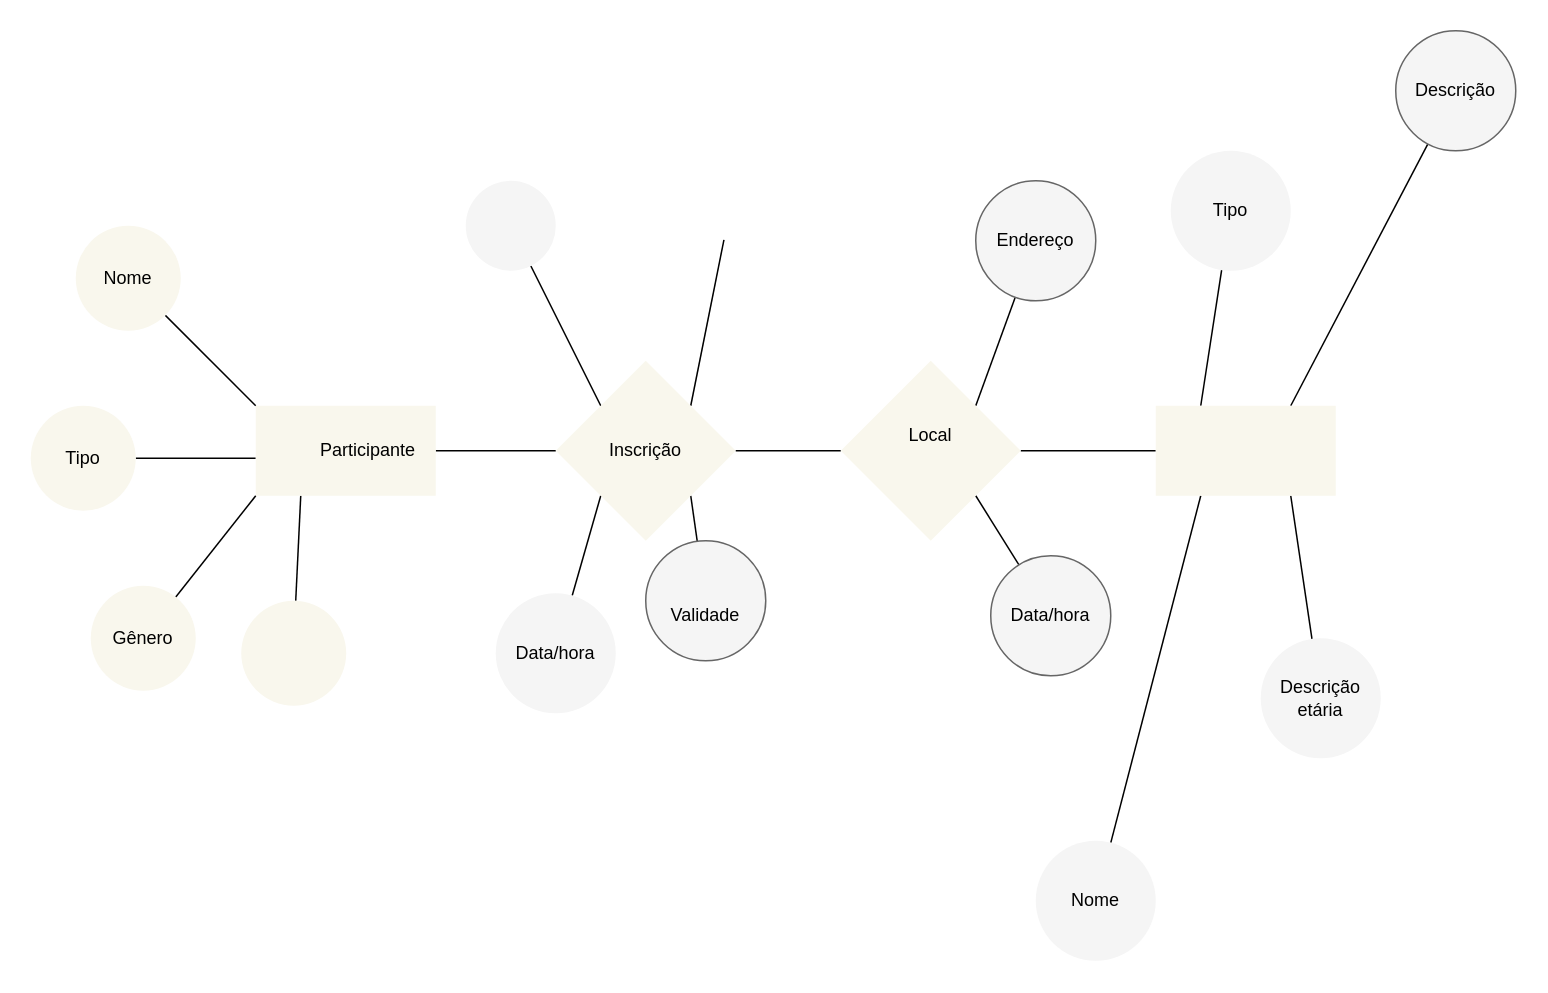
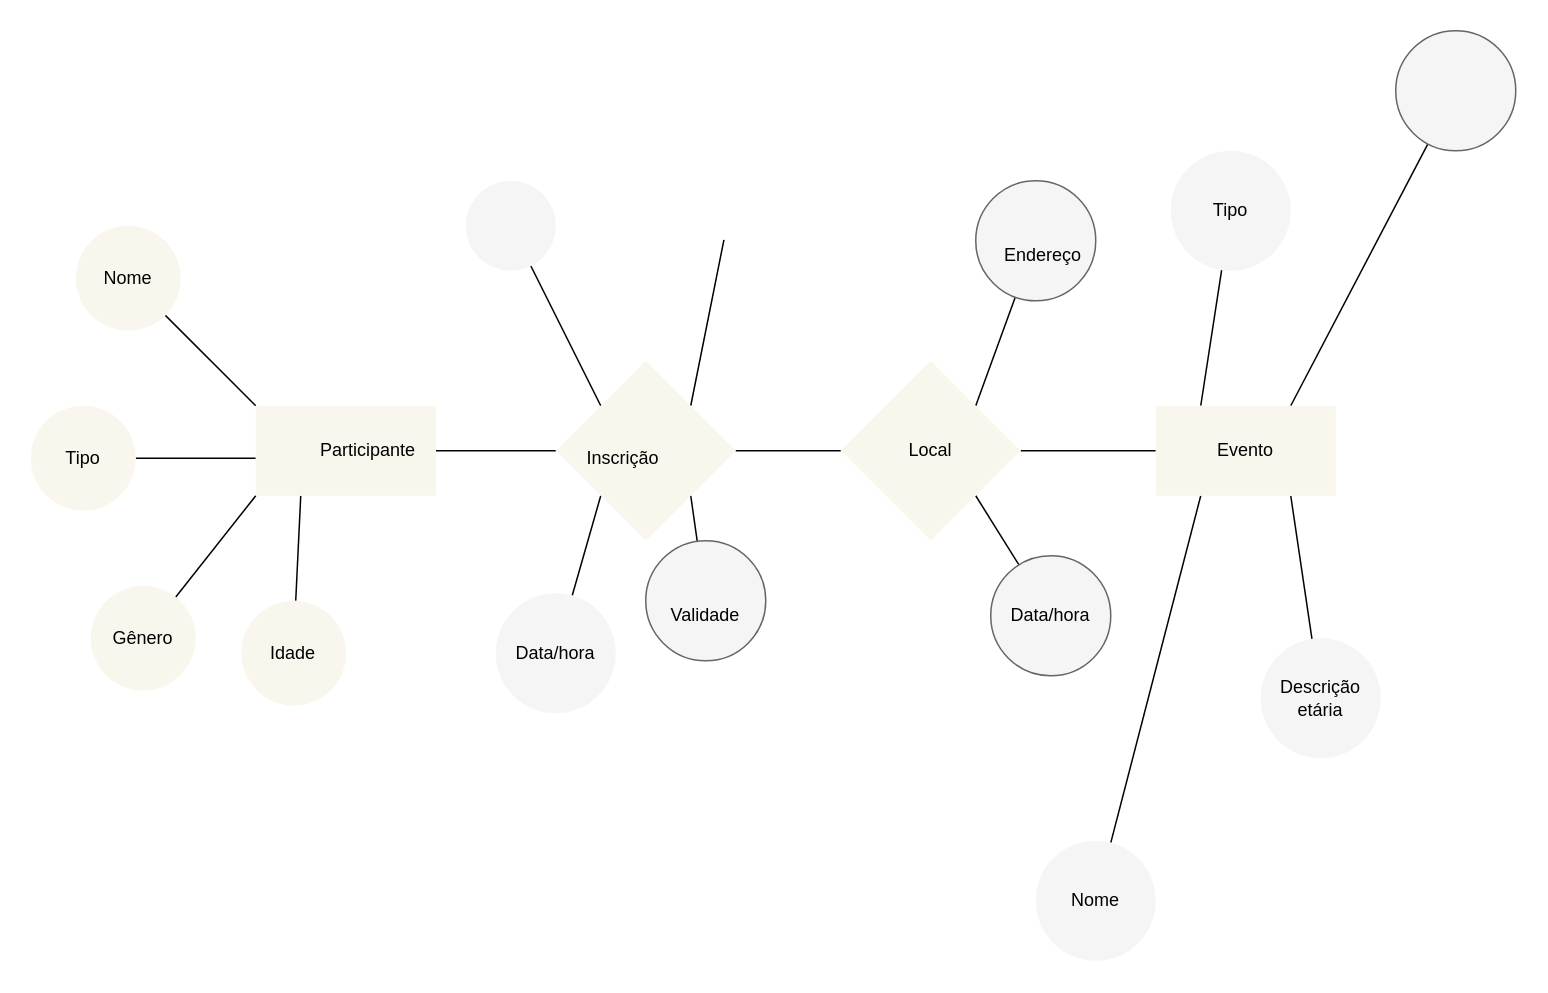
node "Descrição": removed
node "Endereço": moved (1036, 241) -> (1043, 256)
node "Local": moved (931, 436) -> (931, 451)
node "Inscrição": moved (646, 451) -> (623, 458)
node "Evento": added
node "Idade": added
